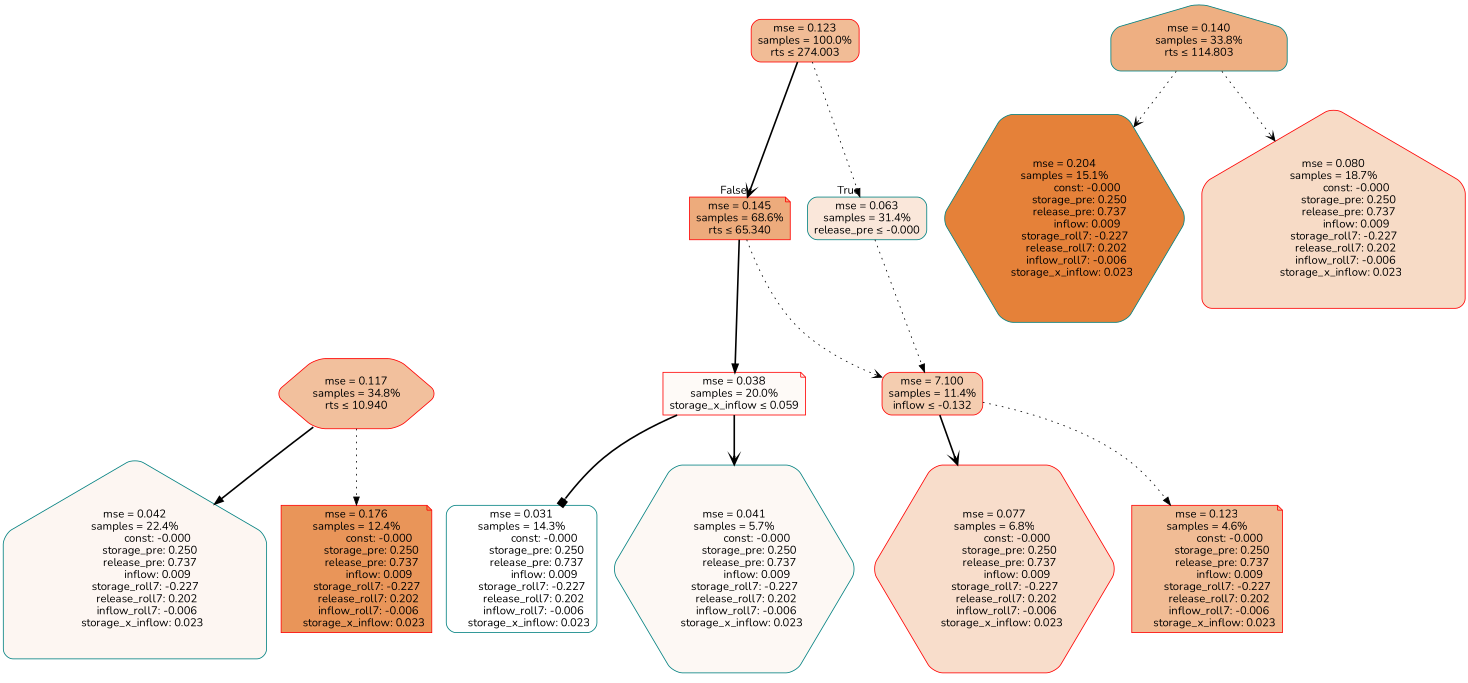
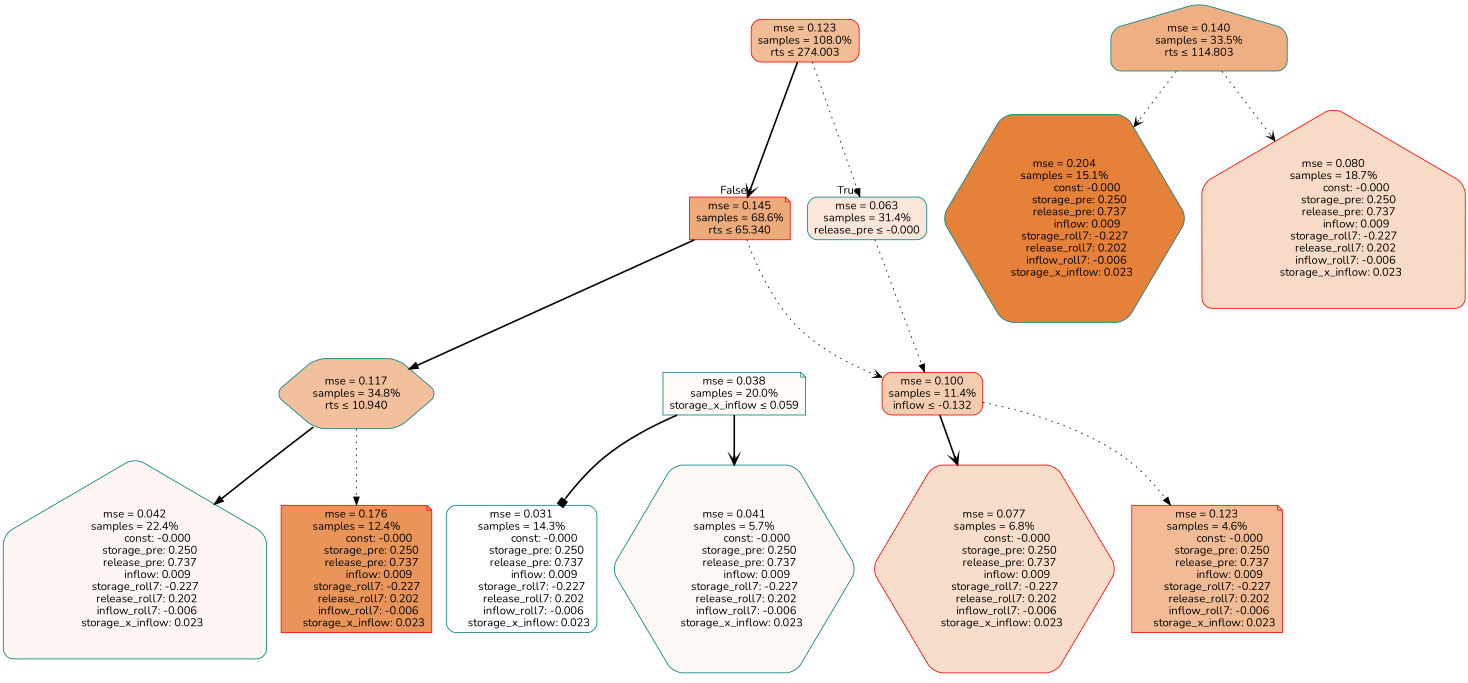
node "mse = 0.123 samples = 100.0% rts ≤ 274.003": label "mse = 0.123 samples = 100.0% rts ≤ 274.003" -> "mse = 0.123 samples = 108.0% rts ≤ 274.003"
node "mse = 0.140 samples = 33.8% rts ≤ 114.803": label "mse = 0.140 samples = 33.8% rts ≤ 114.803" -> "mse = 0.140 samples = 33.5% rts ≤ 114.803"
edge "mse = 0.145 samples = 68.6% rts ≤ 65.340" -> "mse = 0.038 samples = 20.0% storage_x_inflow ≤ 0.059": now "mse = 0.145 samples = 68.6% rts ≤ 65.340" -> "mse = 0.117 samples = 34.8% rts ≤ 10.940"
node "mse = 0.117 samples = 34.8% rts ≤ 10.940": color red -> teal
node "mse = 0.038 samples = 20.0% storage_x_inflow ≤ 0.059": color red -> teal
node "mse = 7.100 samples = 11.4% inflow ≤ -0.132": label "mse = 7.100 samples = 11.4% inflow ≤ -0.132" -> "mse = 0.100 samples = 11.4% inflow ≤ -0.132"
